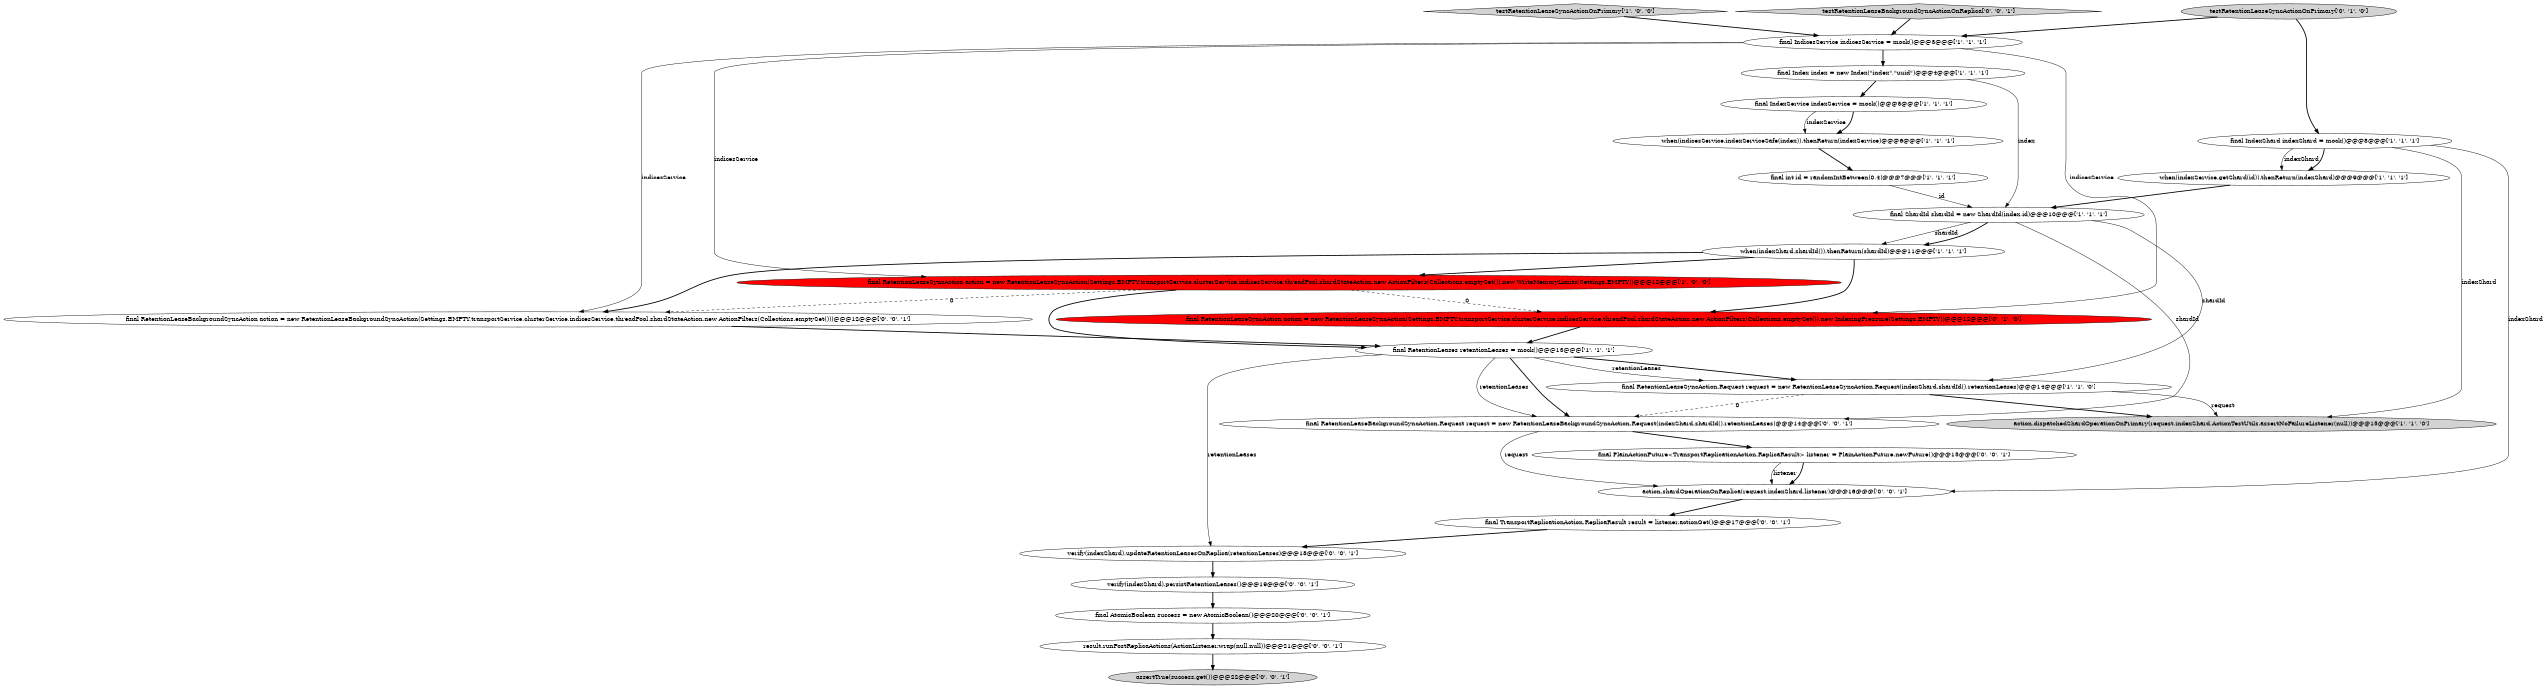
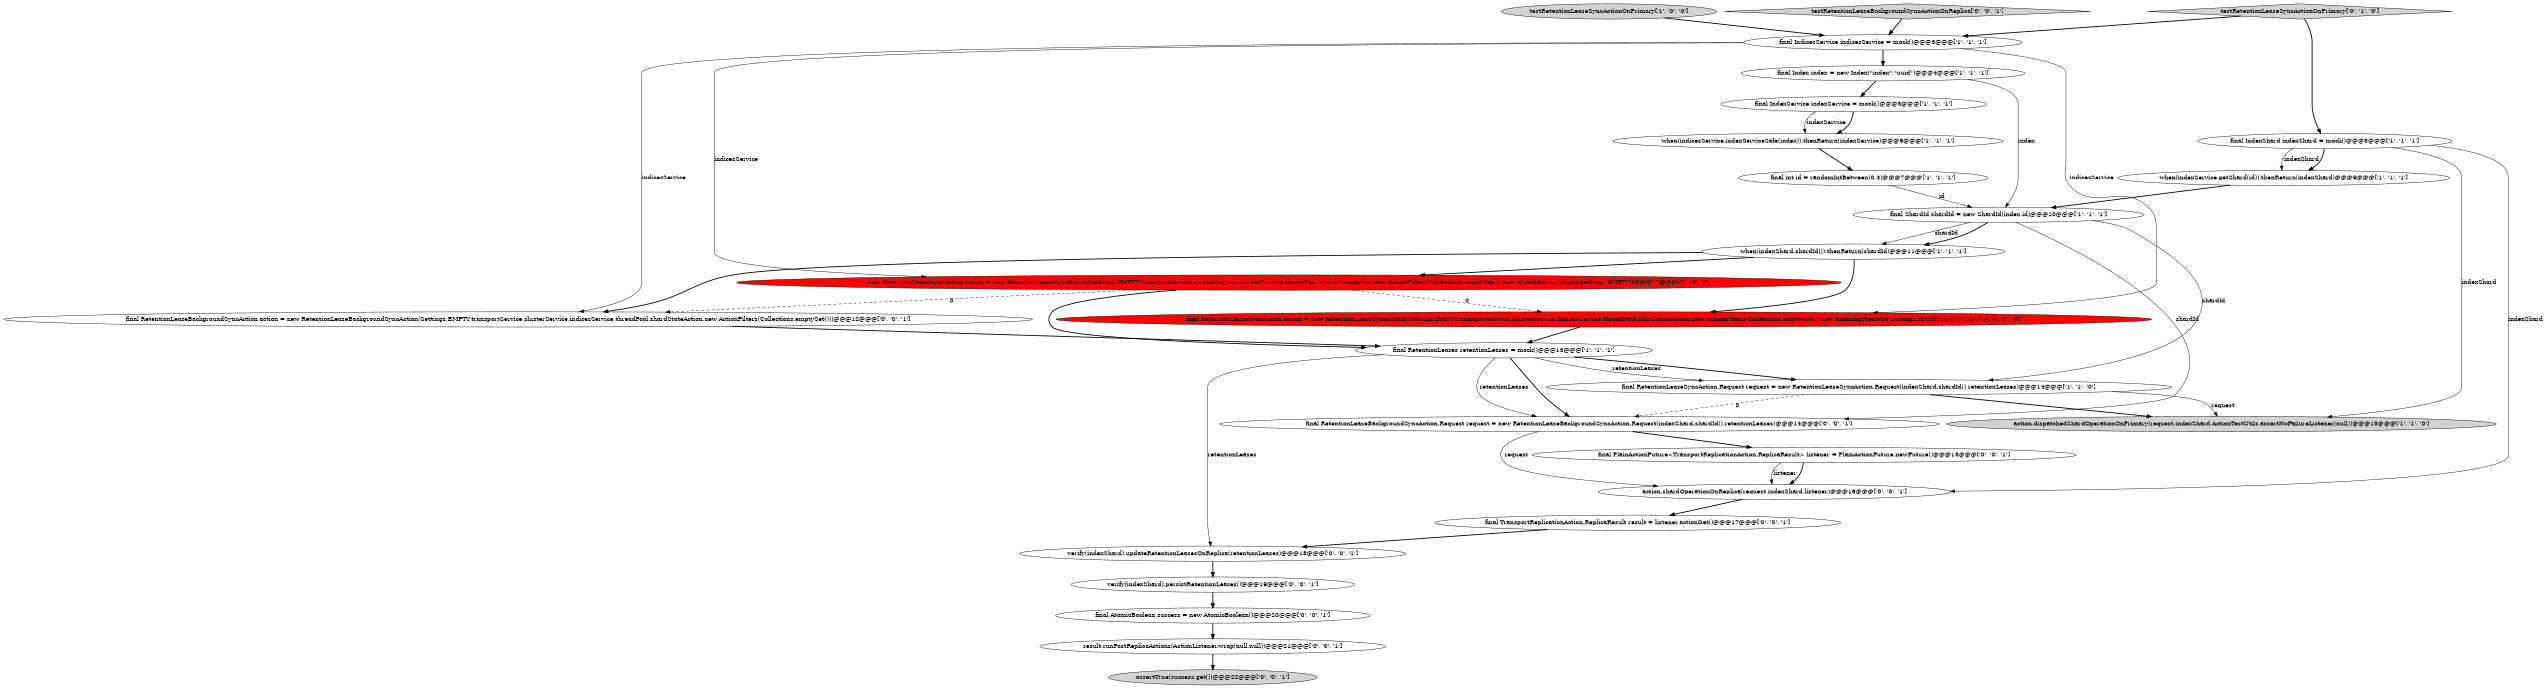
node "testRetentionLeaseSyncActionOnPrimary['1', '0', '0']": shape diamond -> ellipse
node "testRetentionLeaseSyncActionOnPrimary['0', '1', '0']": shape ellipse -> diamond
